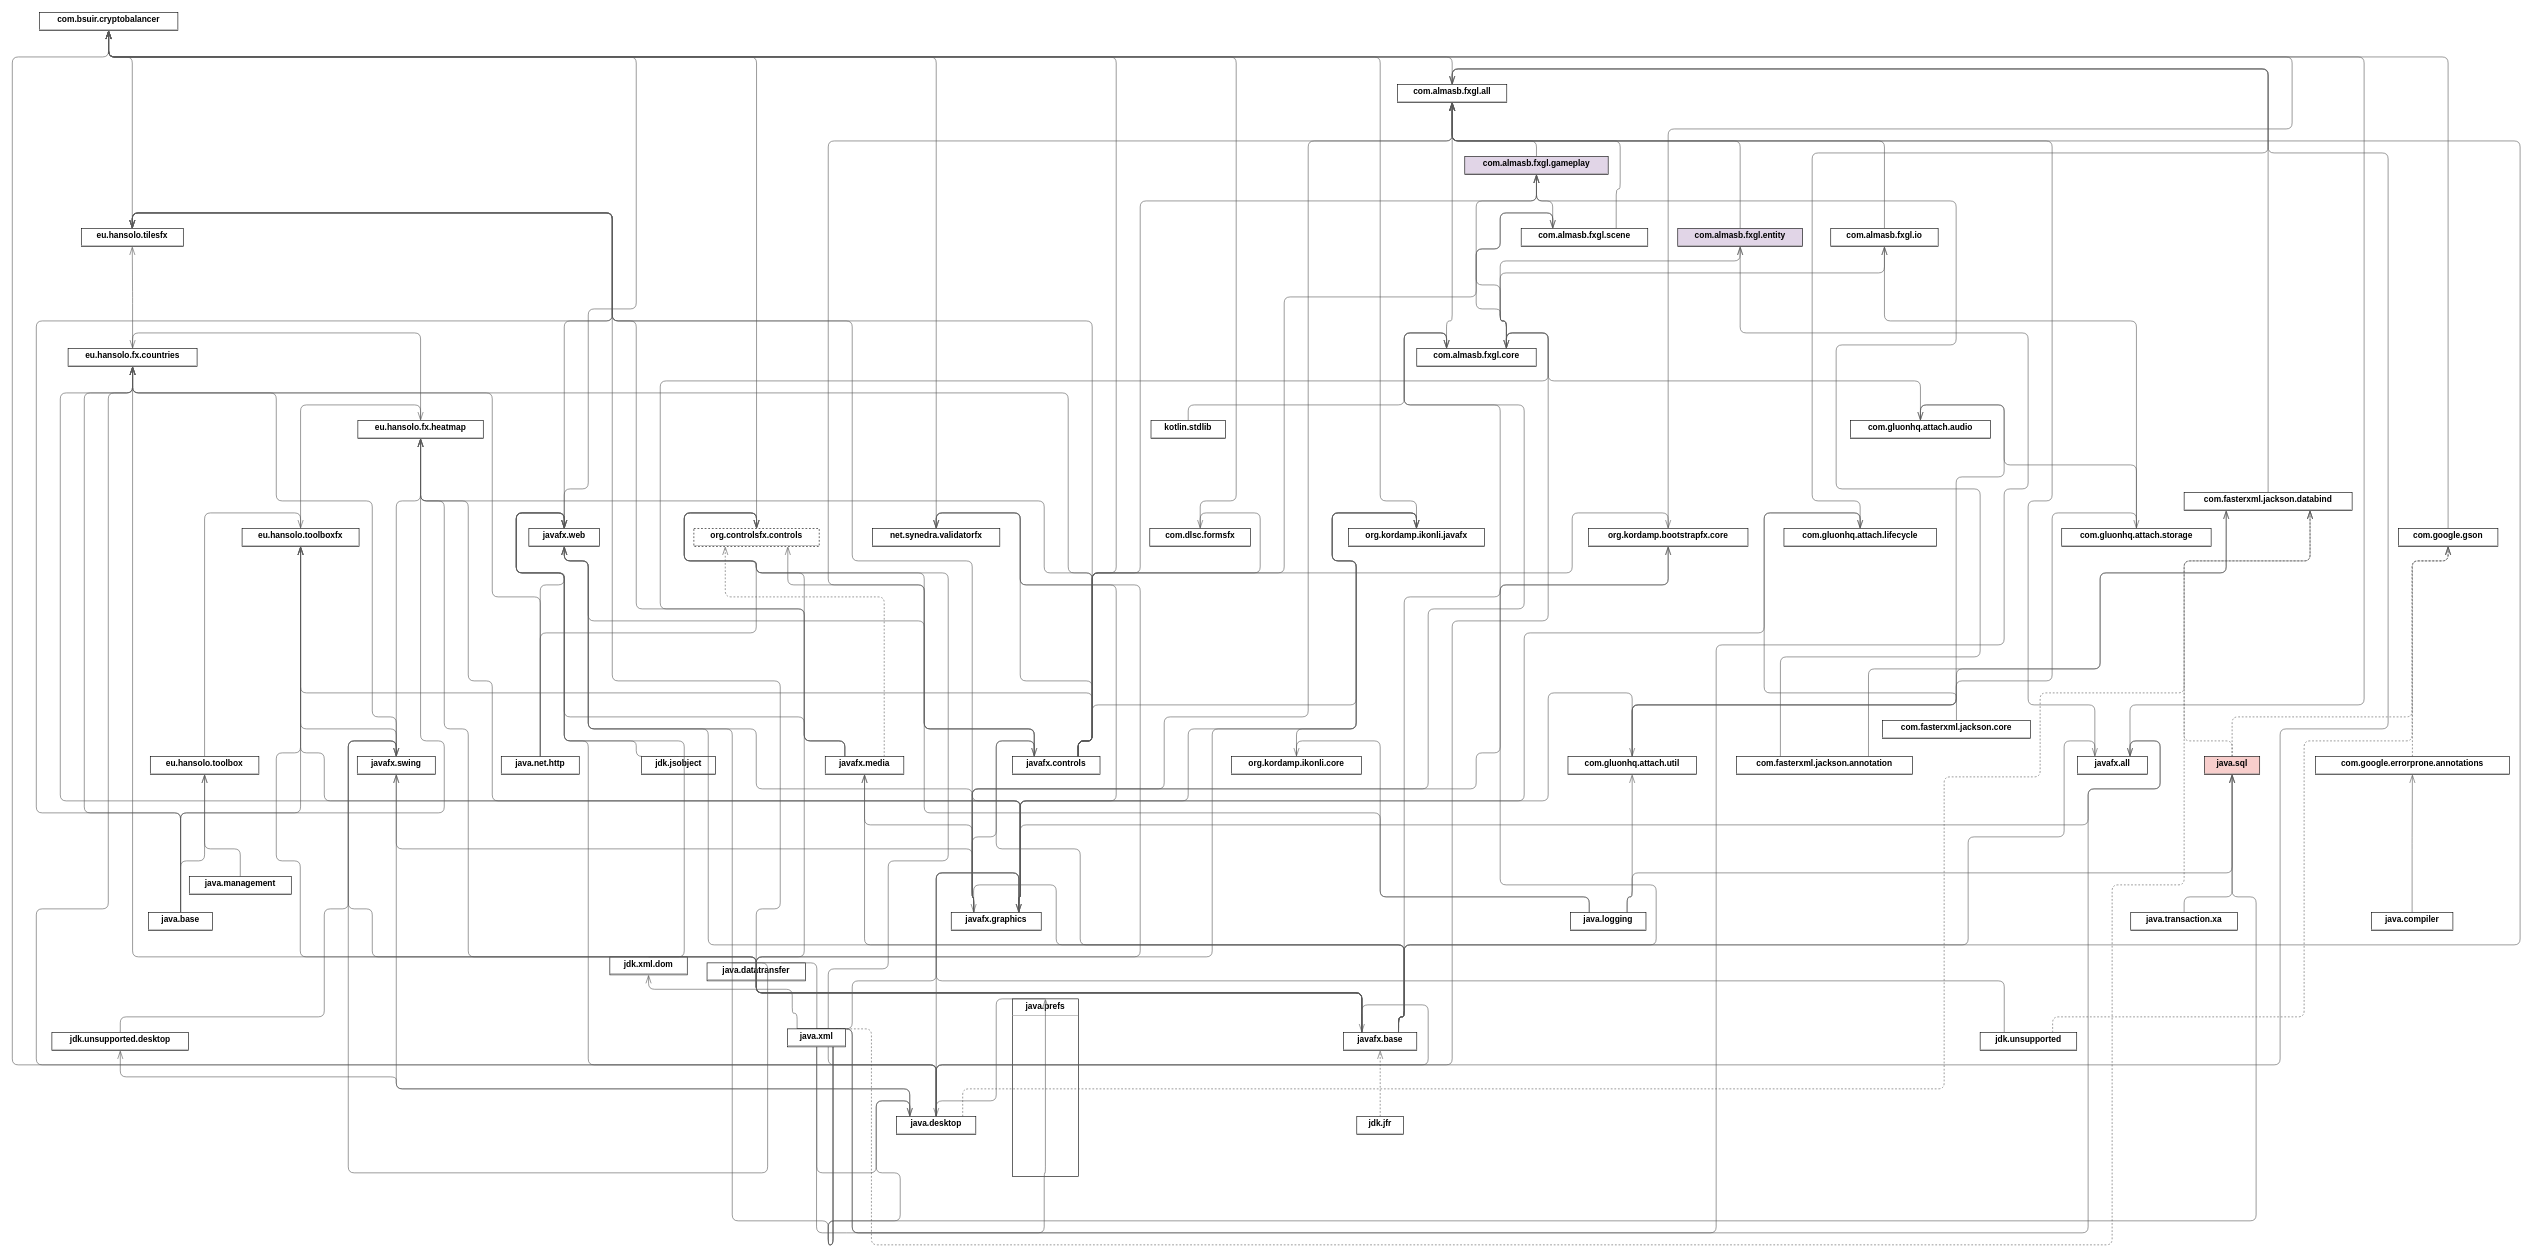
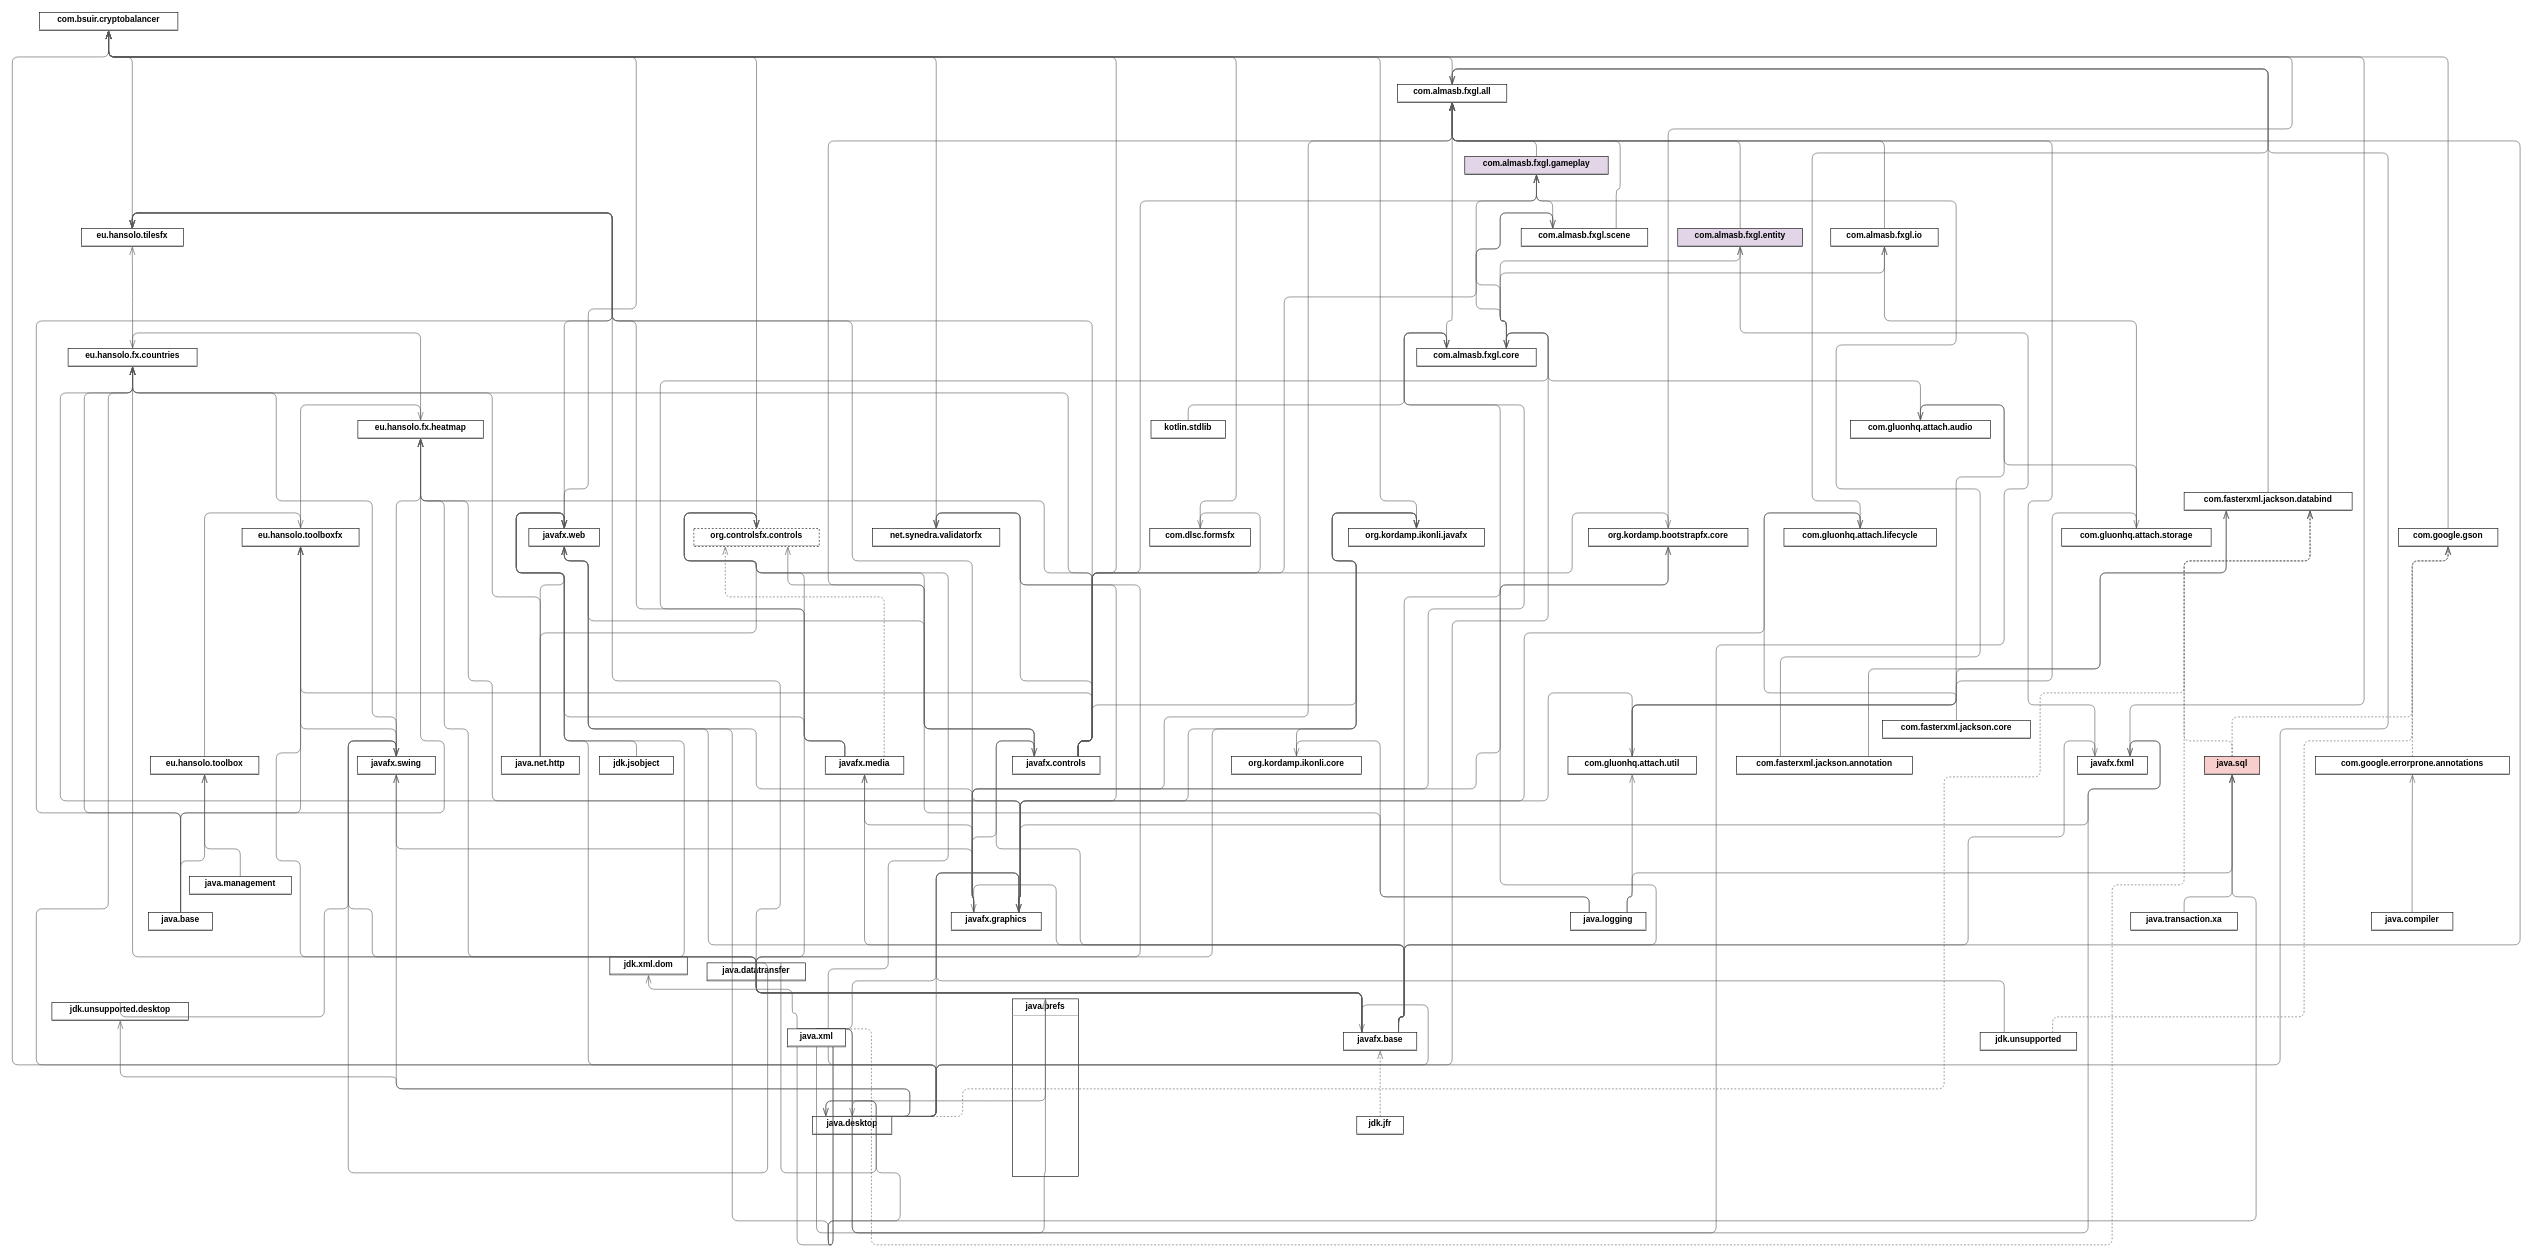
node "javafx.all": label "javafx.all" -> "javafx.fxml"
edge "javafx.graphics" -> "eu.hansolo.toolboxfx": removed
node "jdk.jsobject": moved (679, 765) -> (637, 765)
node "jdk.unsupported.desktop": moved (120, 1041) -> (120, 1011)
node "java.desktop": moved (936, 1125) -> (852, 1125)
